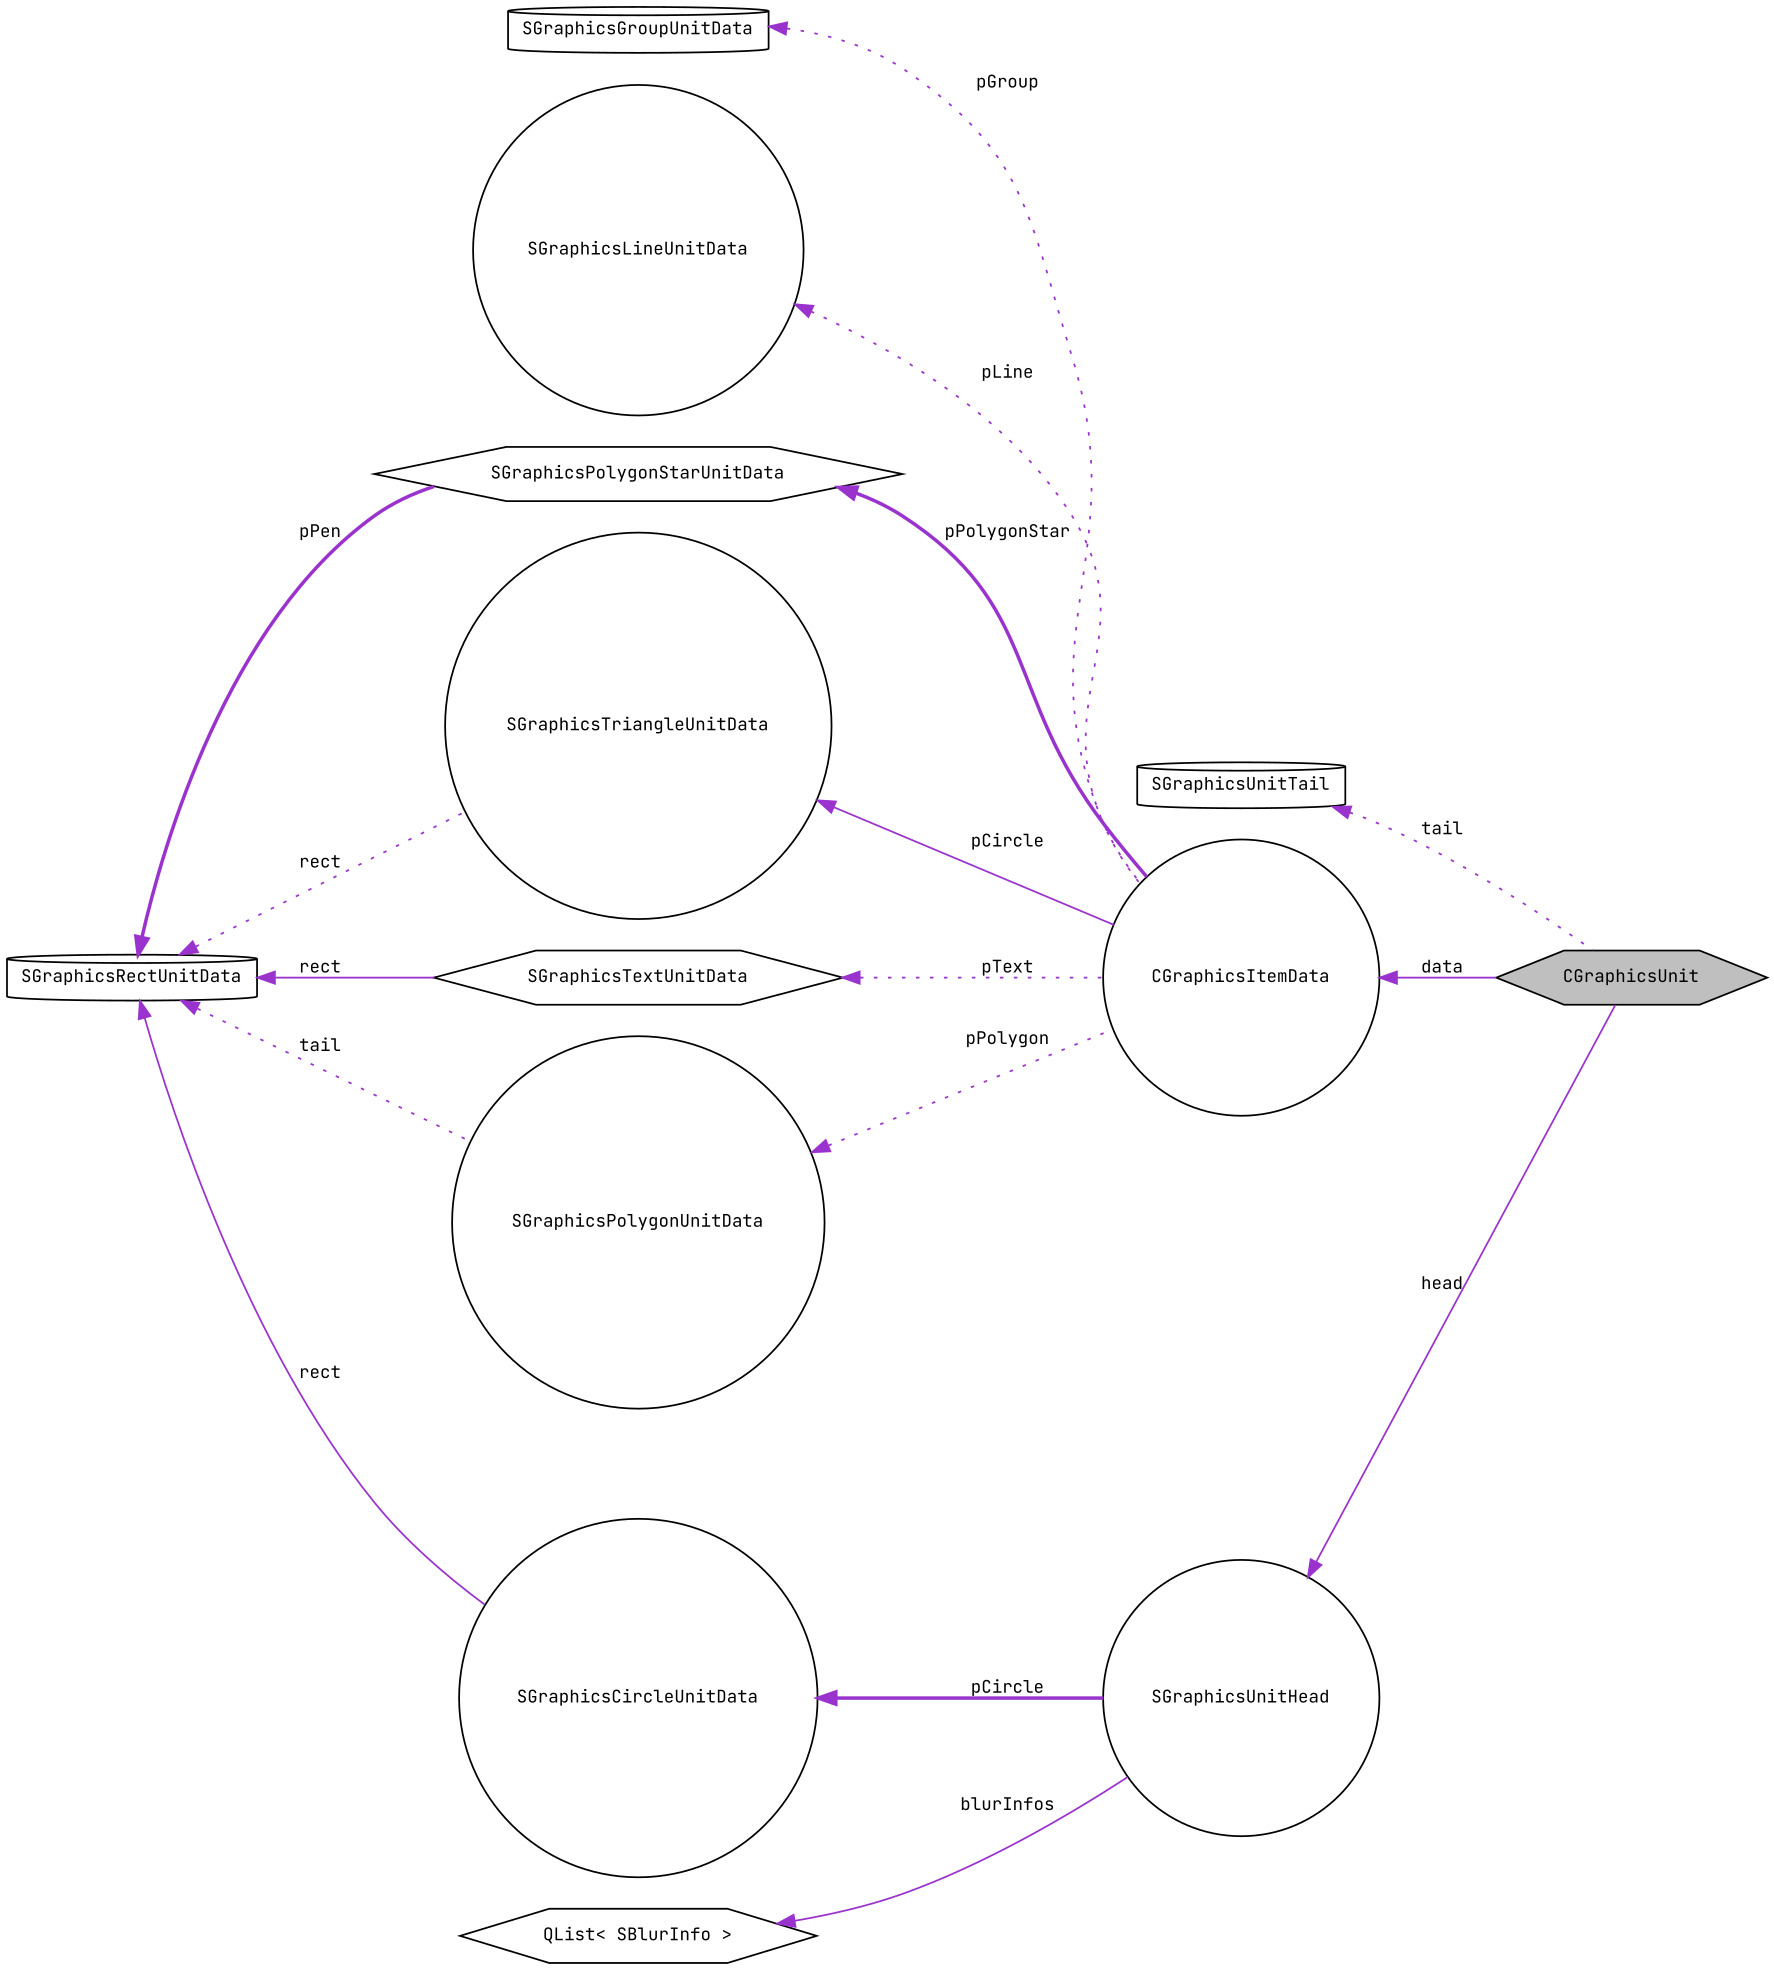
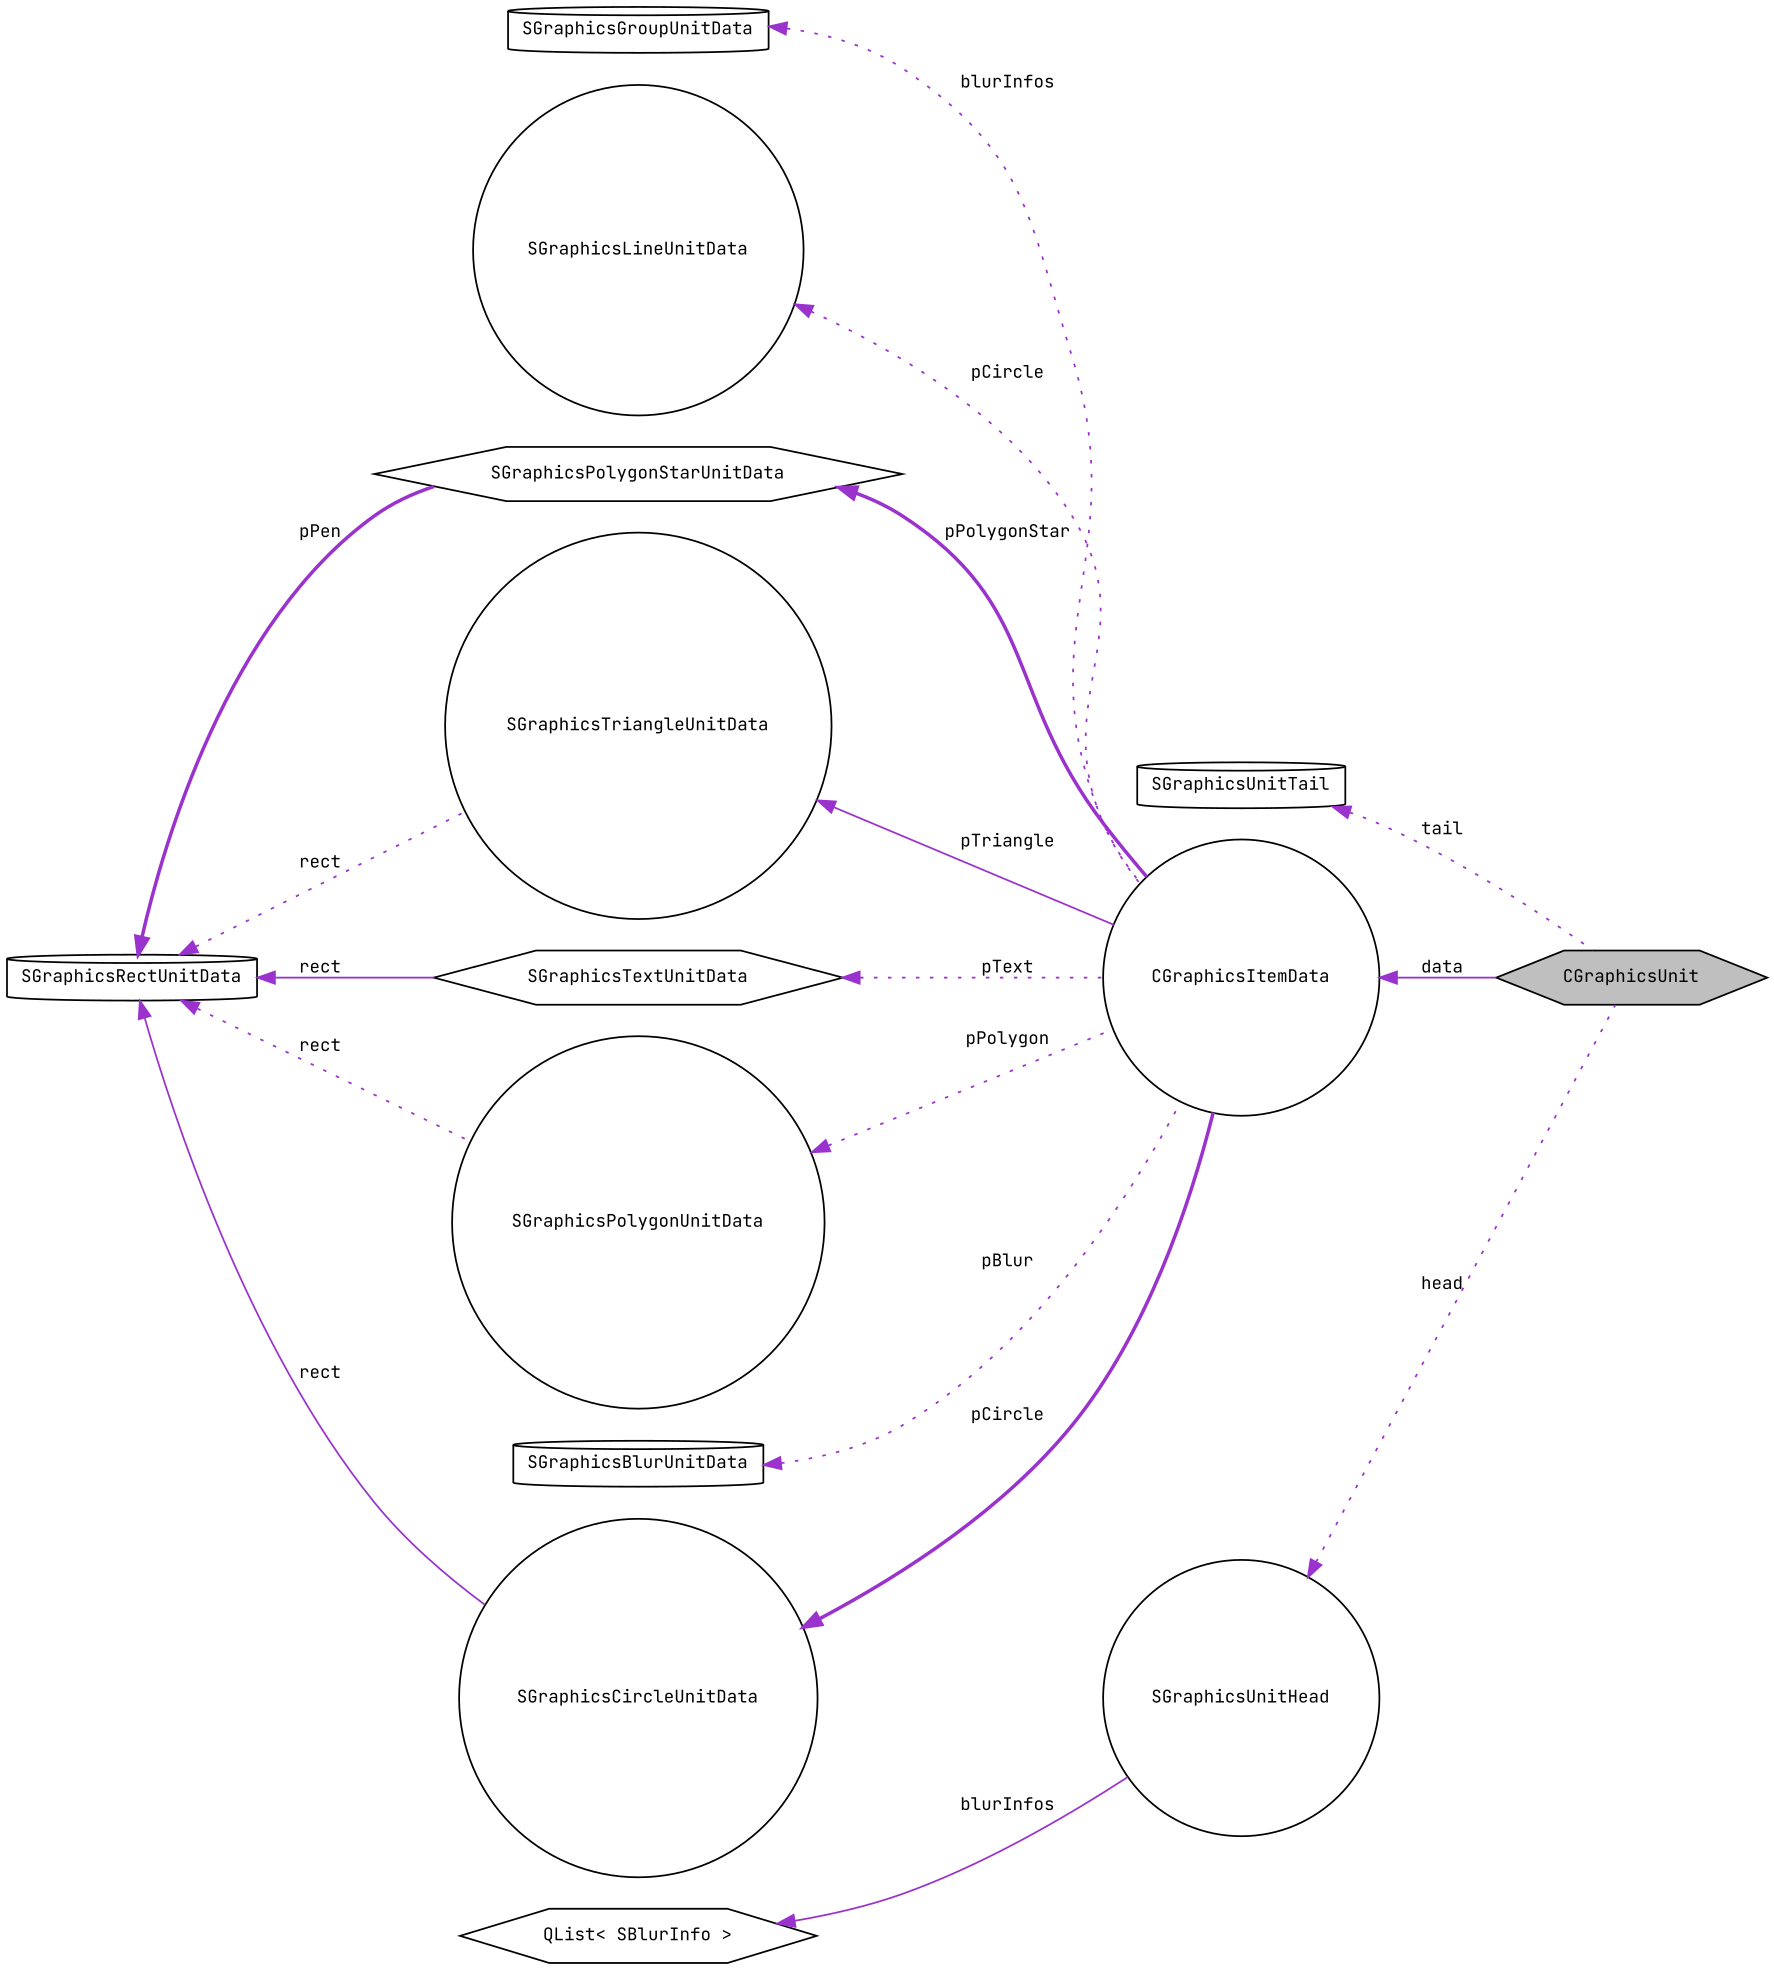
edge "CGraphicsItemData" -> "SGraphicsGroupUnitData": label " pGroup" -> " blurInfos"
edge "CGraphicsItemData" -> "SGraphicsLineUnitData": label " pLine" -> " pCircle"
edge "CGraphicsItemData" -> "SGraphicsTriangleUnitData": label " pCircle" -> " pTriangle"
edge "SGraphicsPolygonUnitData" -> "SGraphicsRectUnitData": label " tail" -> " rect"
edge "CGraphicsUnit" -> "SGraphicsUnitHead": style solid -> dotted
node "SGraphicsBlurUnitData": added
edge "SGraphicsUnitHead" -> "SGraphicsCircleUnitData": now "CGraphicsItemData" -> "SGraphicsCircleUnitData"
